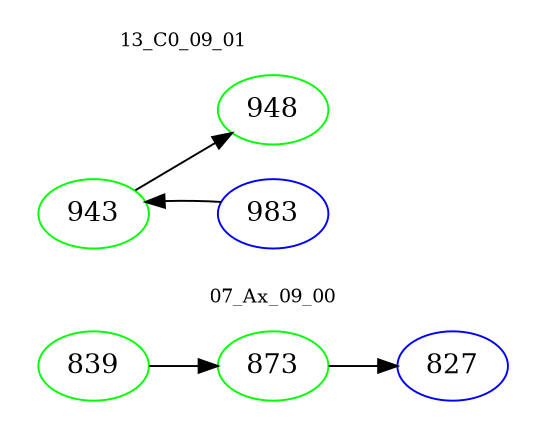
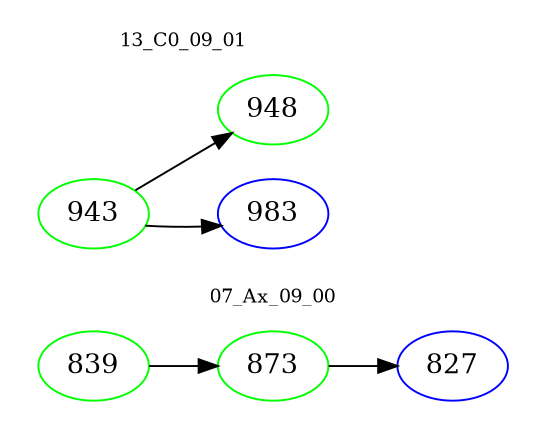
edge "983" -> "943": reversed
